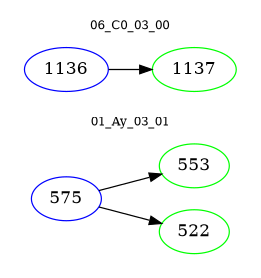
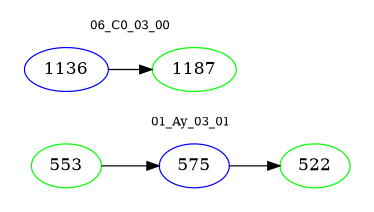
node "1137": label "1137" -> "1187"
edge "575" -> "553": reversed
